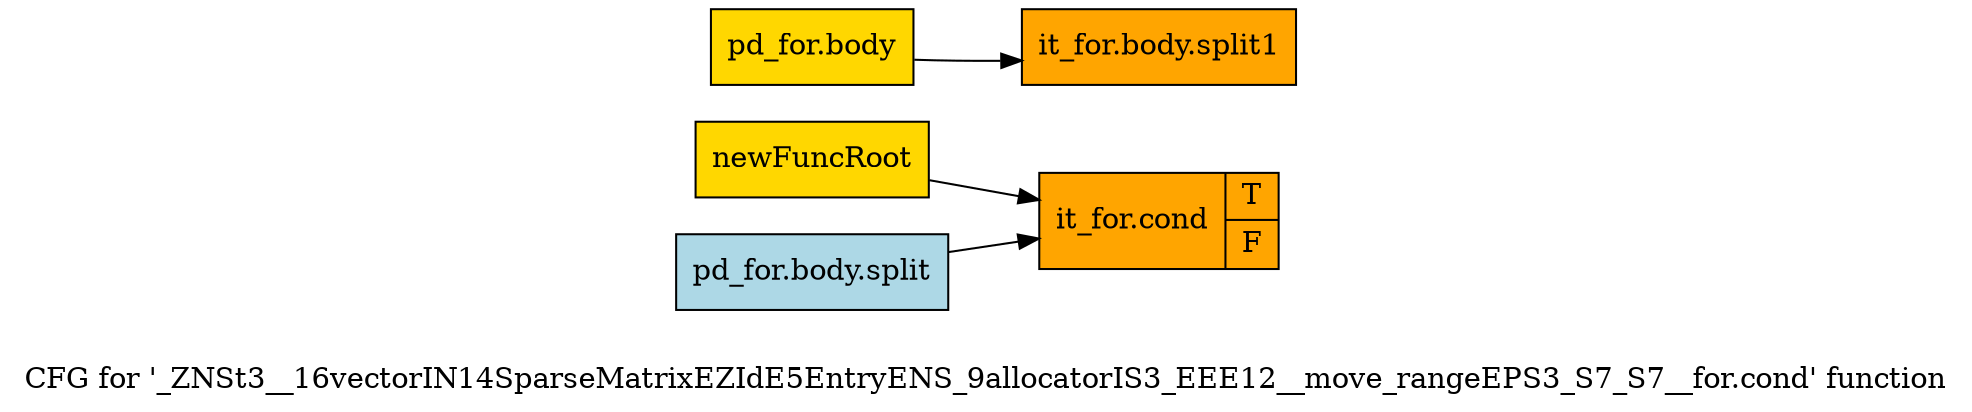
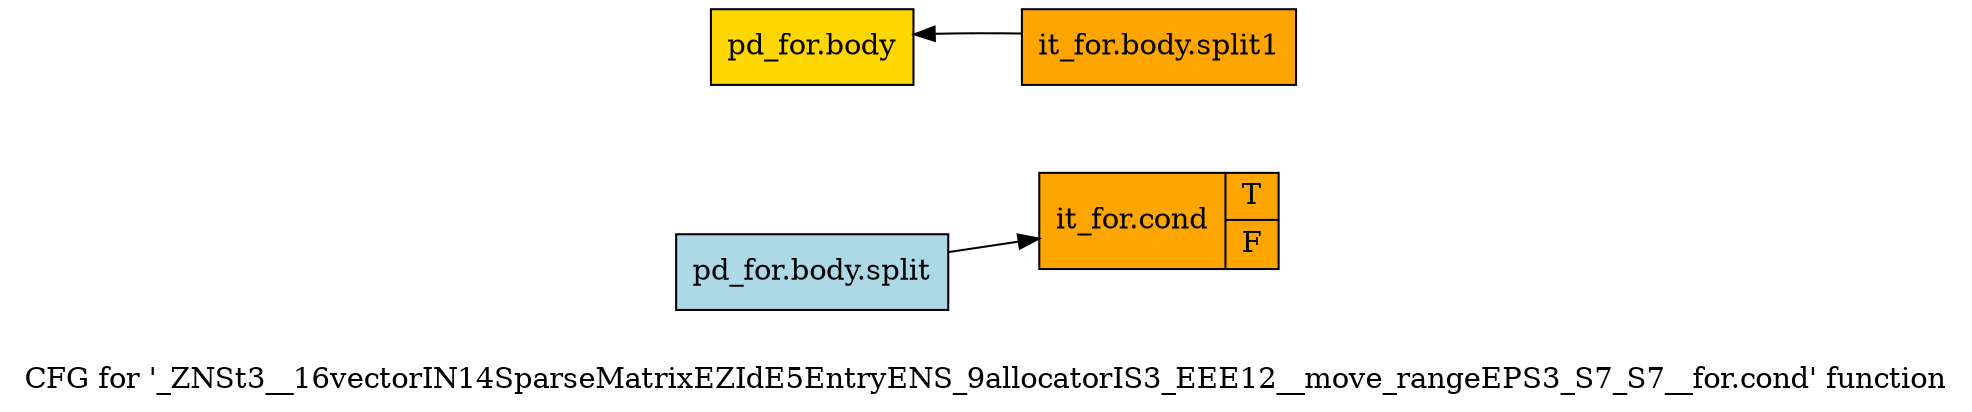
edge "pd_for.body" -> "it_for.body.split1": reversed
node "newFuncRoot": removed
